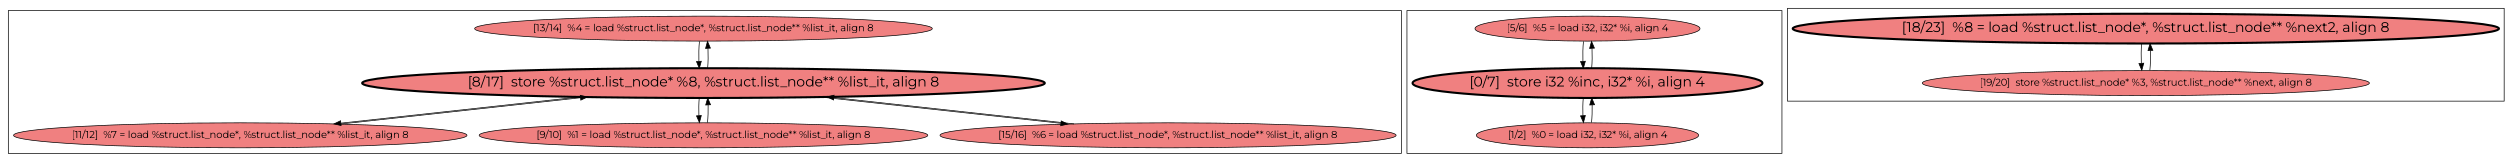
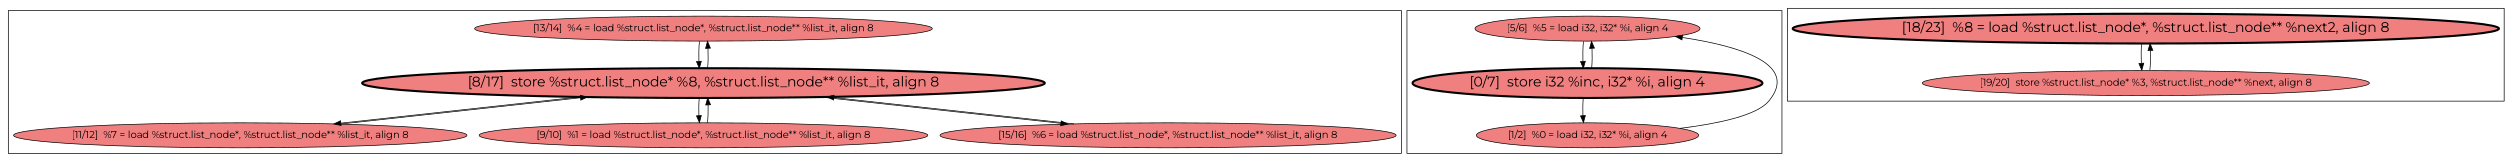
edge "[1/2]  %0 = load i32, i32* %i, align 4" -> "[0/7]  store i32 %inc, i32* %i, align 4": now "[1/2]  %0 = load i32, i32* %i, align 4" -> "[5/6]  %5 = load i32, i32* %i, align 4"
